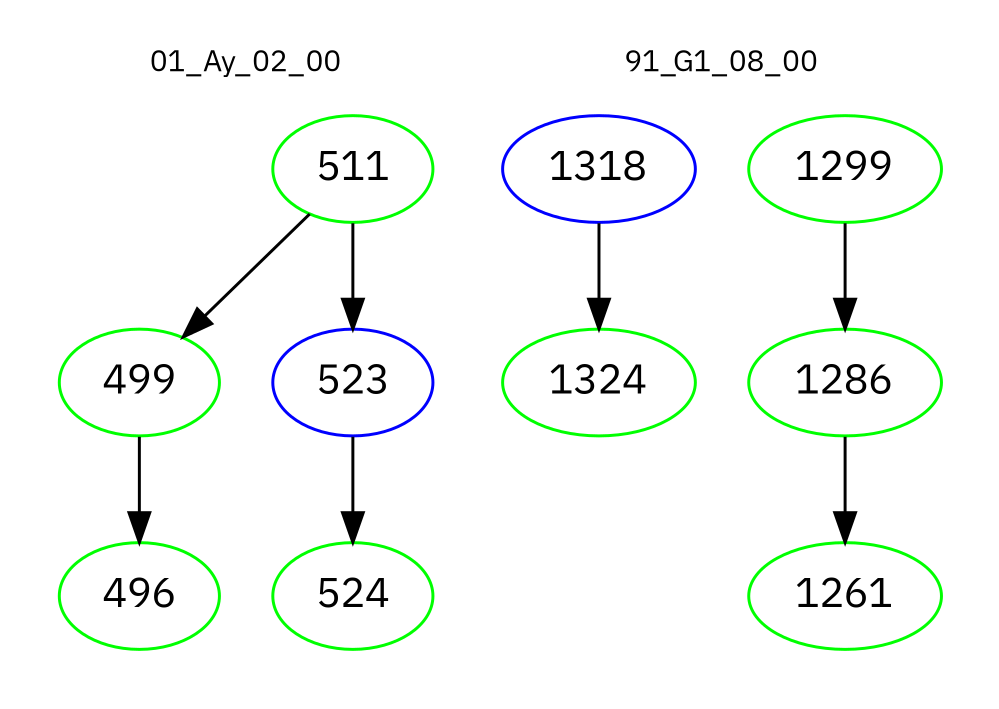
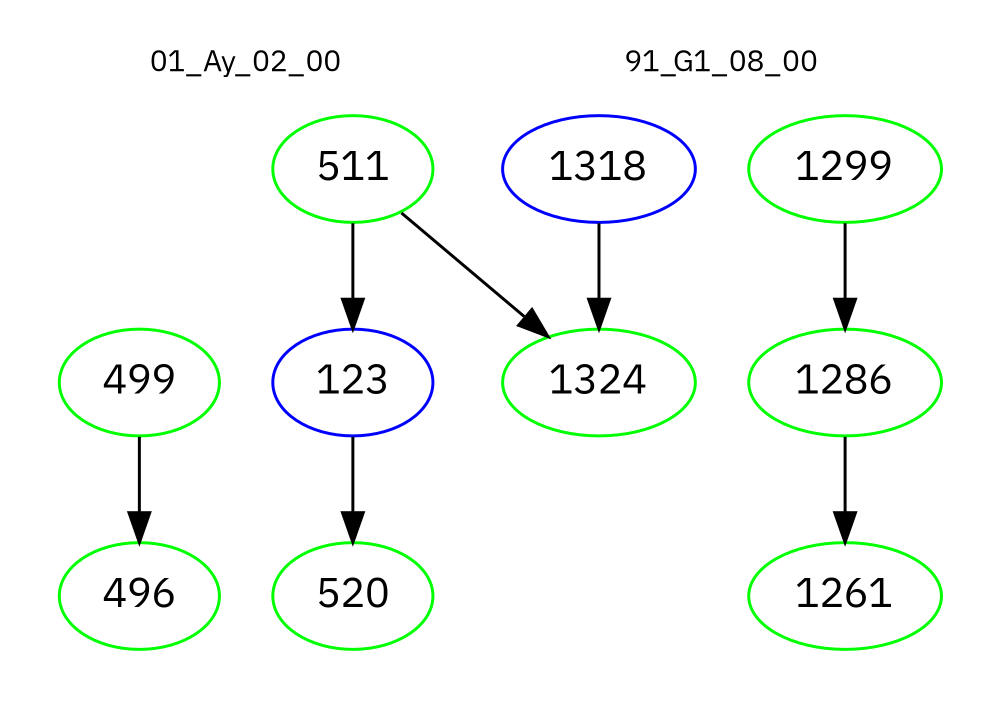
edge "511" -> "499": now "511" -> "1324"
node "523": label "523" -> "123"
node "524": label "524" -> "520"
